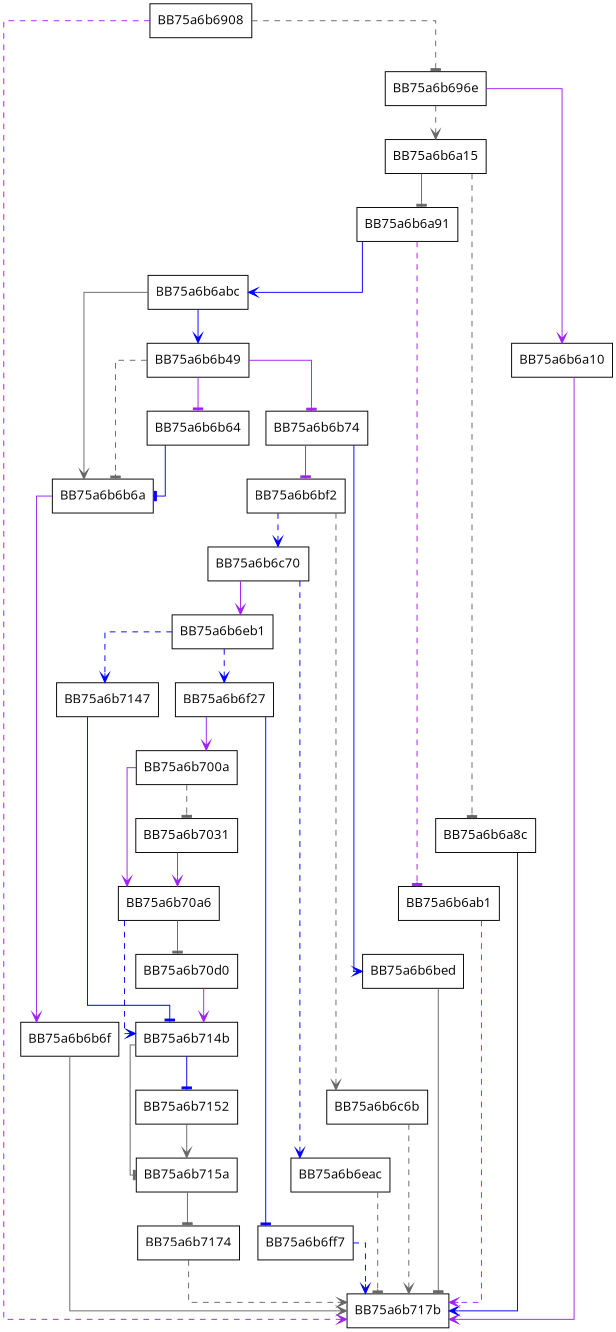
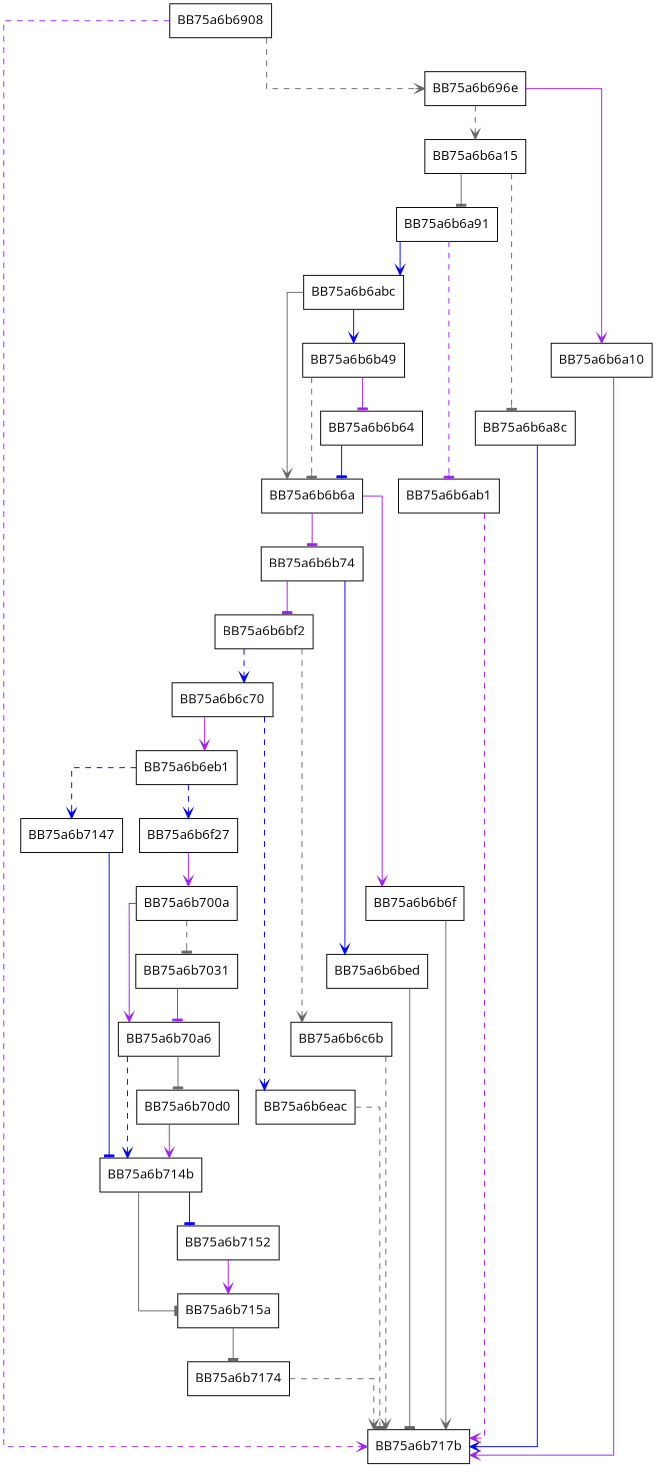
edge "BB75a6b6908" -> "BB75a6b696e": arrowhead tee -> vee
edge "BB75a6b6b49" -> "BB75a6b6b74": now "BB75a6b6b6a" -> "BB75a6b6b74"
edge "BB75a6b7031" -> "BB75a6b70a6": arrowhead vee -> tee
edge "BB75a6b7152" -> "BB75a6b715a": color gray40 -> purple
node "BB75a6b6ff7": removed
